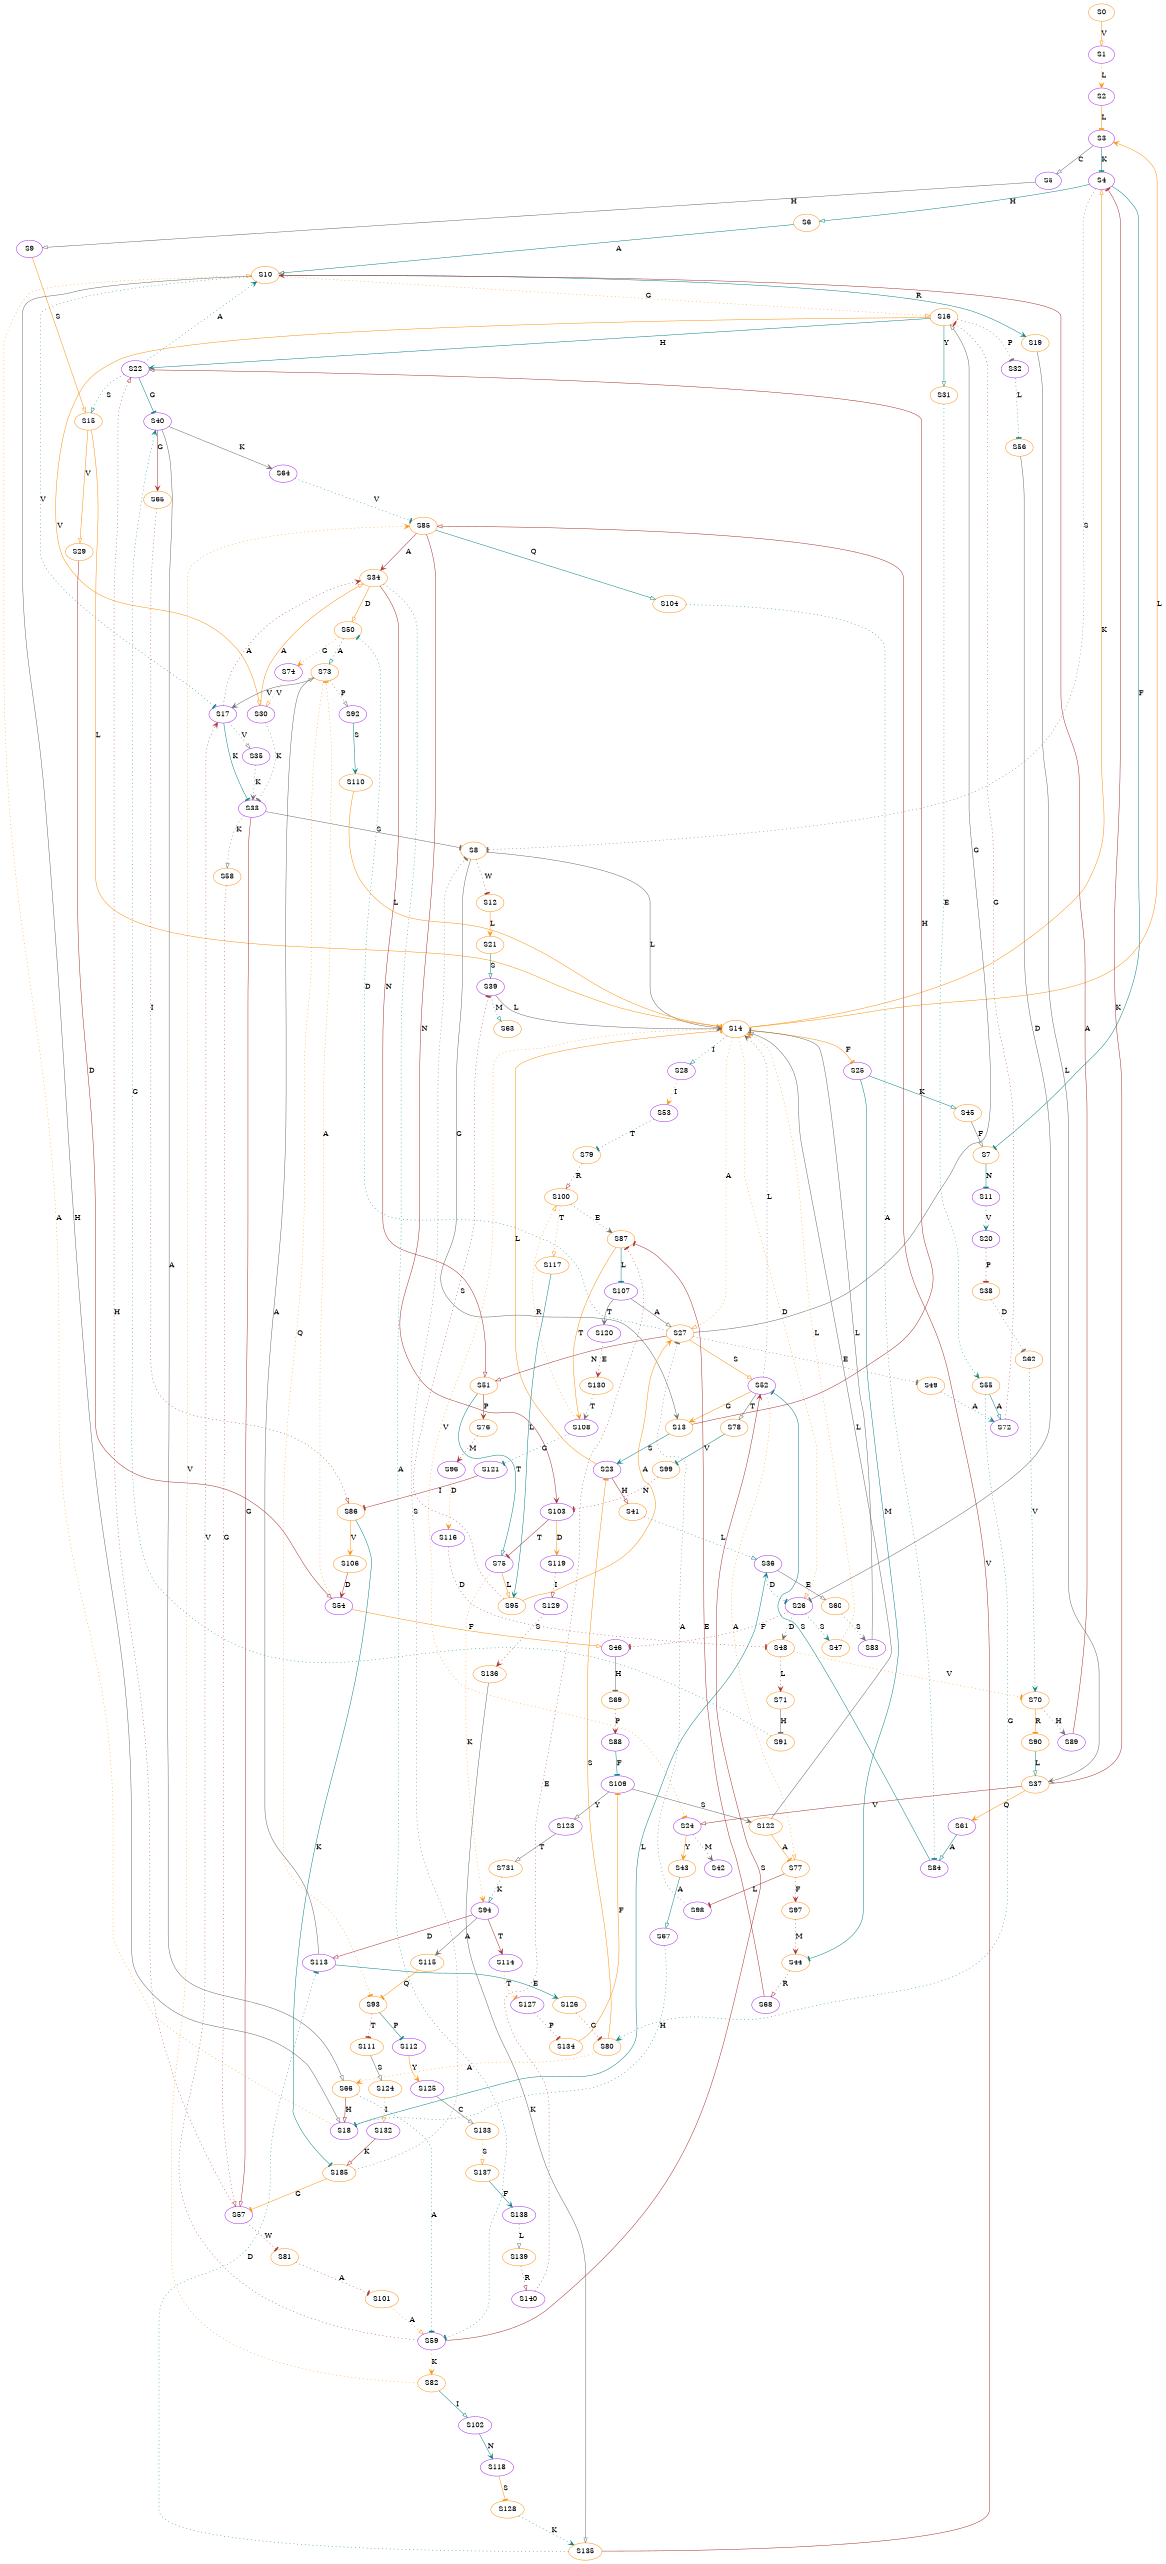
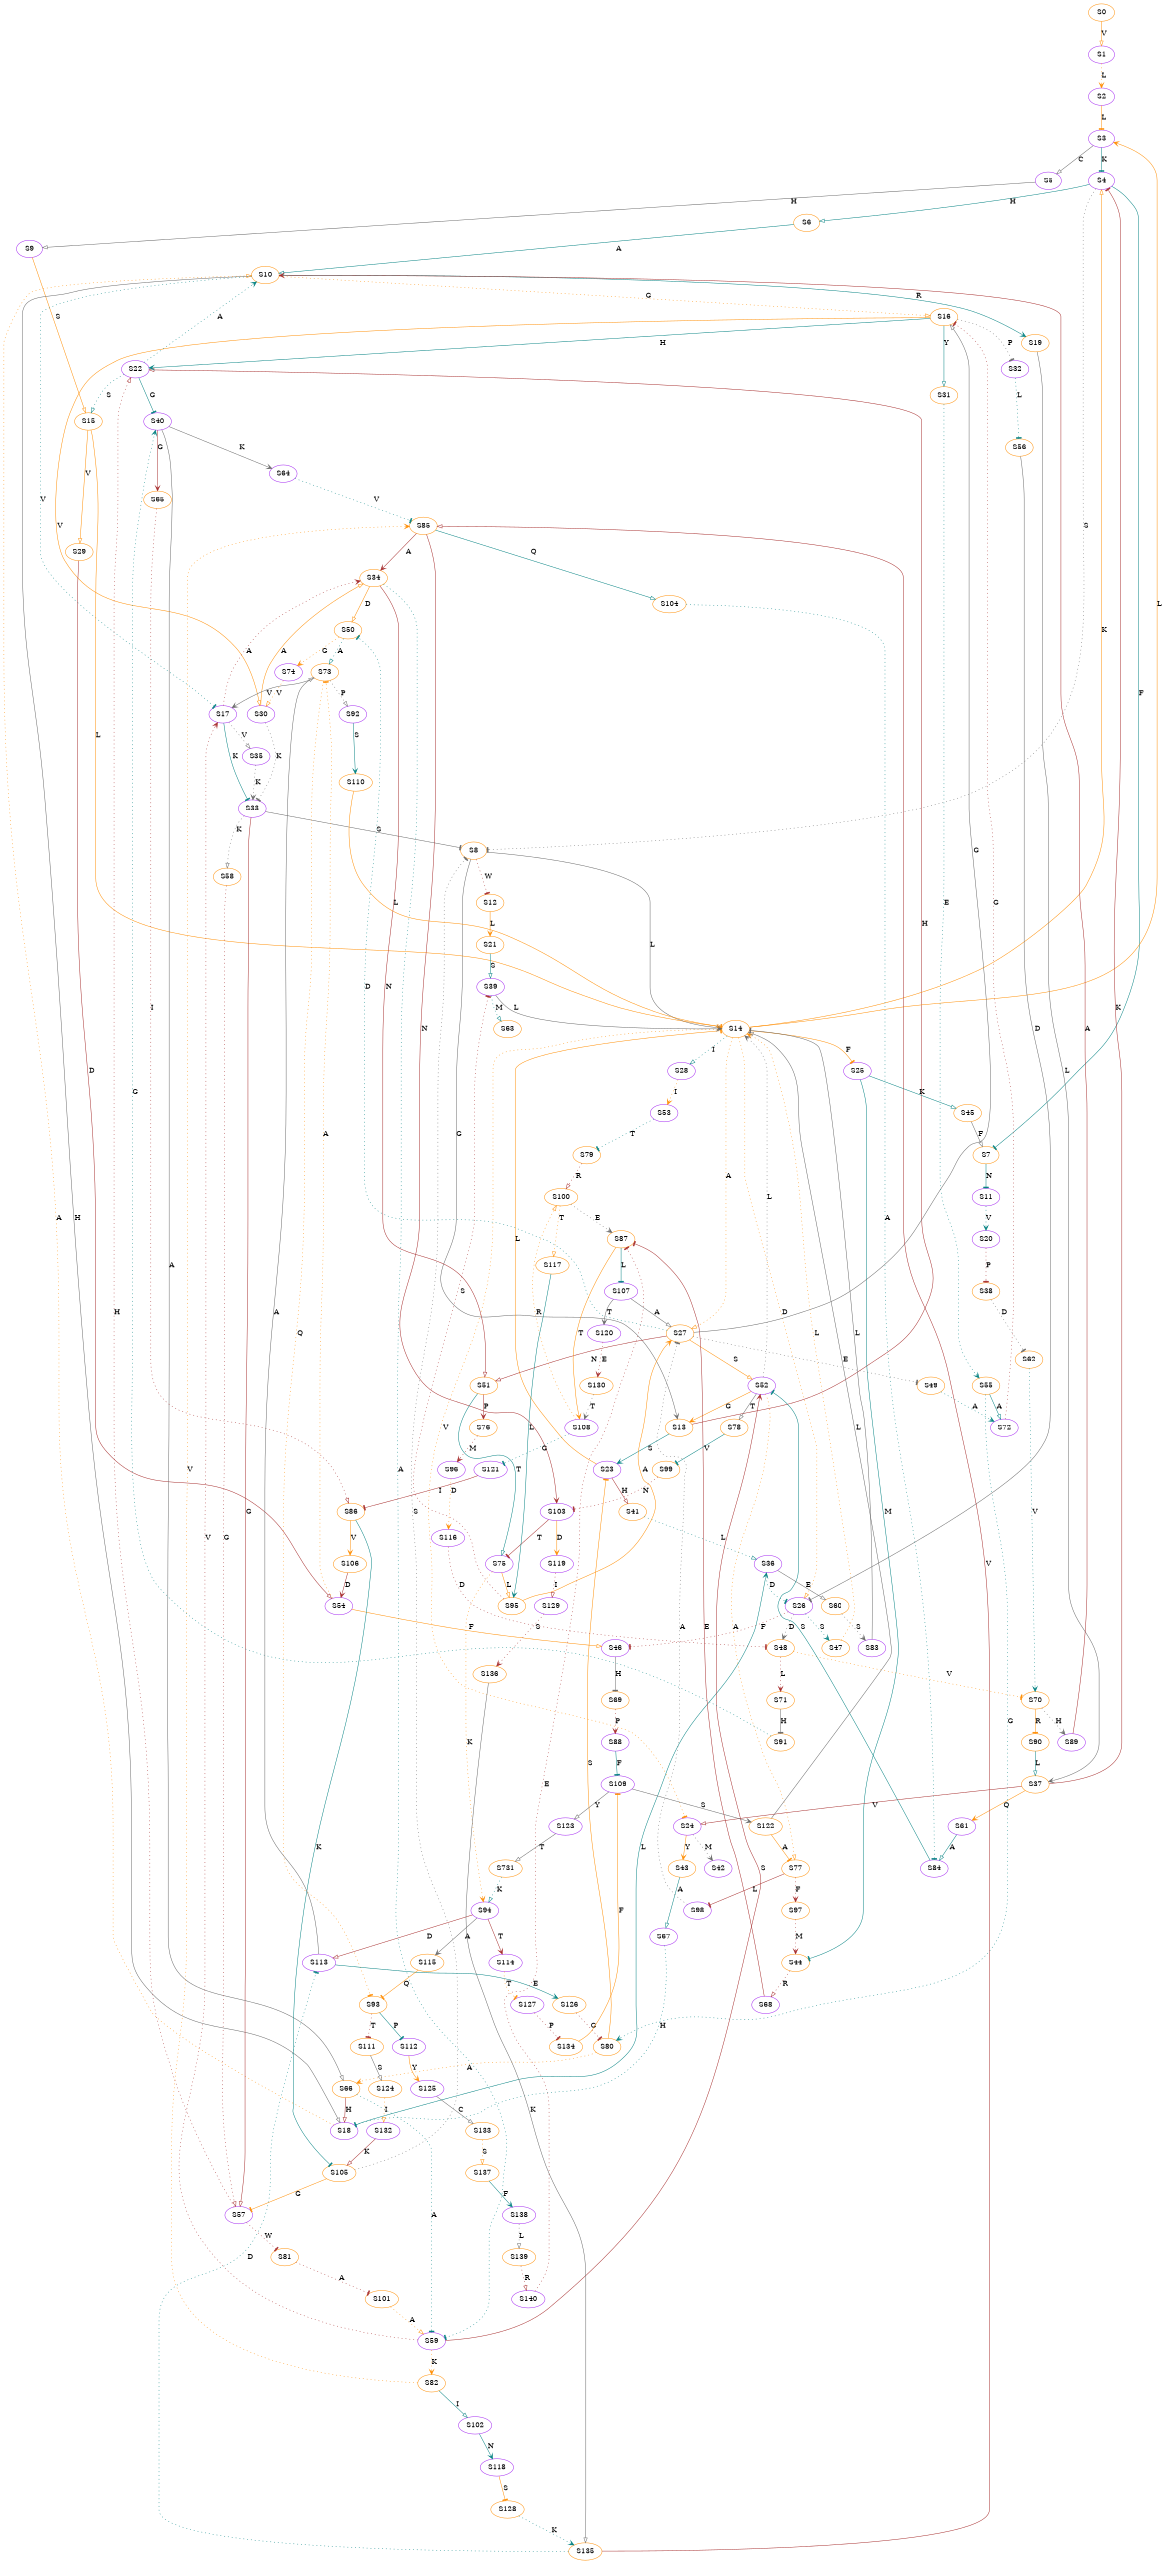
node "S185": label "S185" -> "S105"
